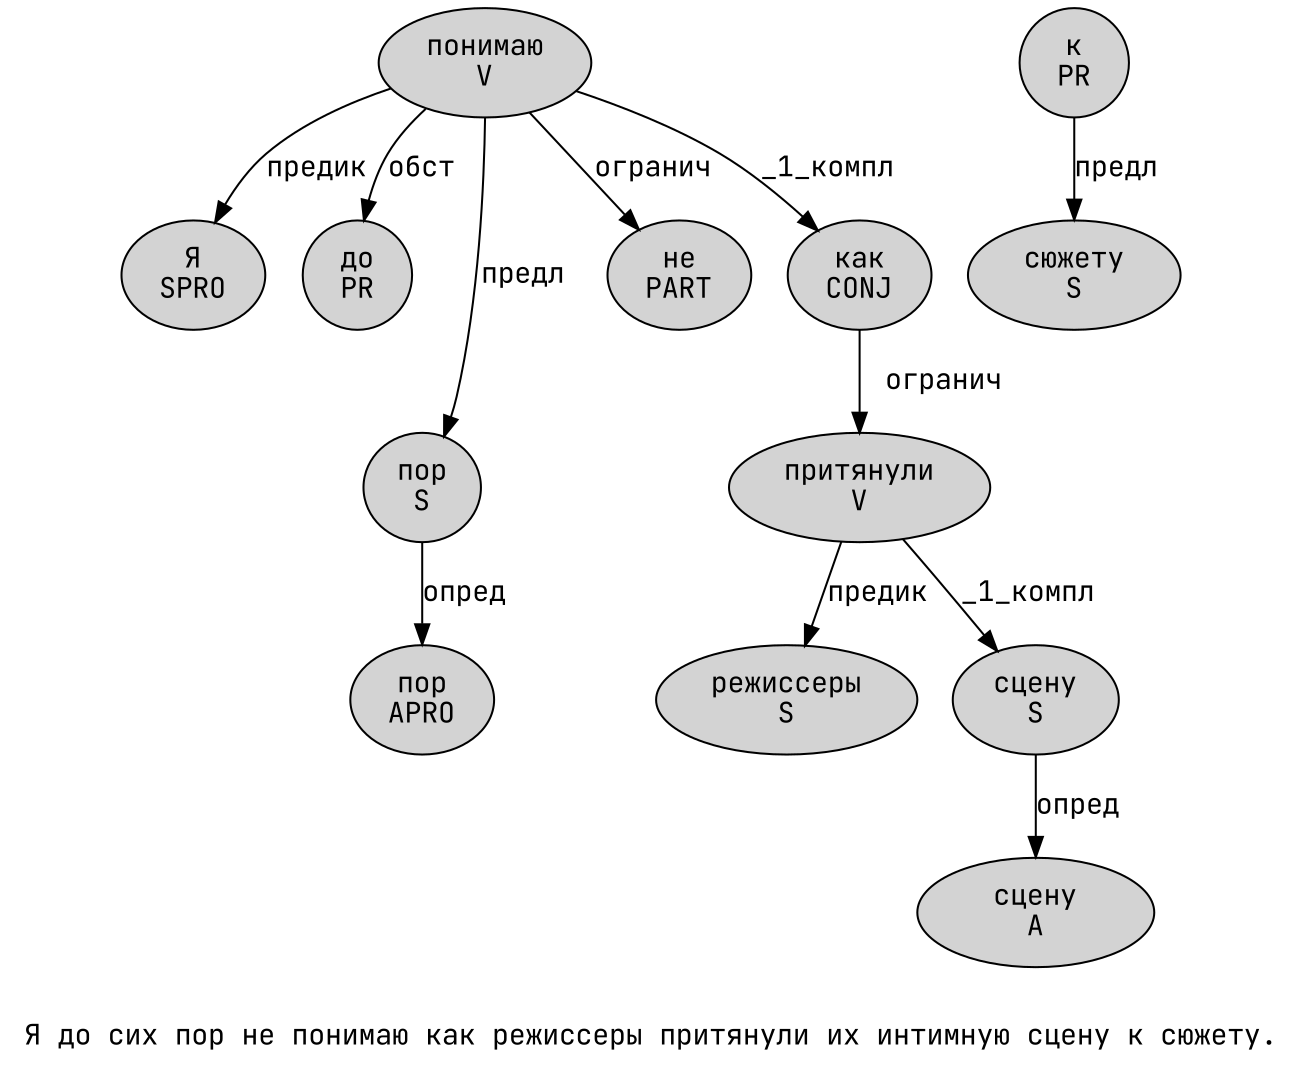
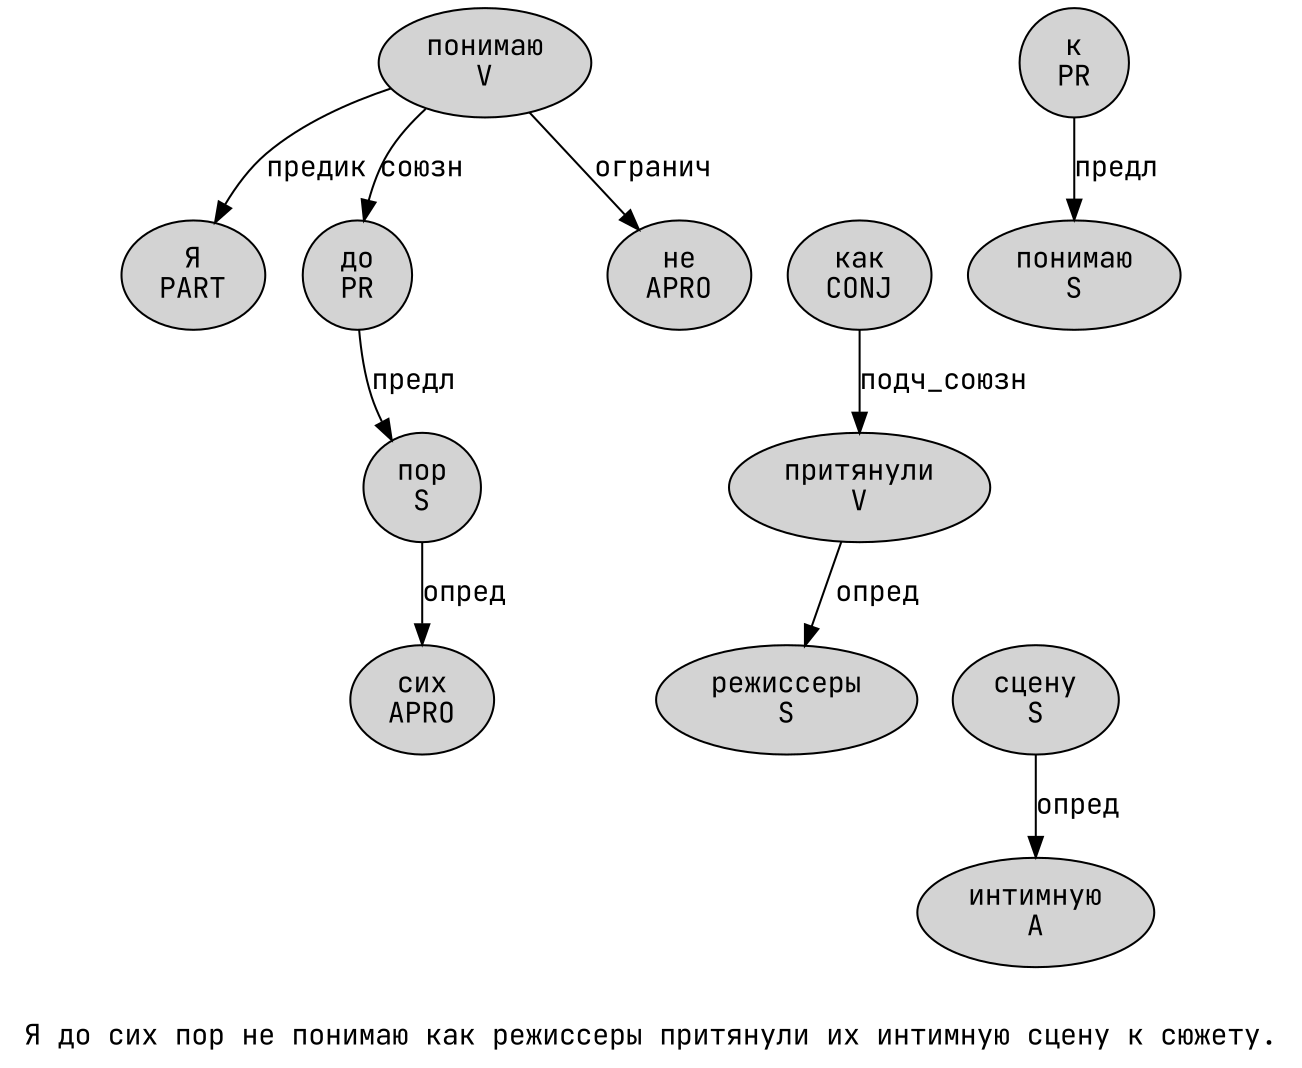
edge "понимаю V" -> "как CONJ": removed, label "_1_компл"
edge "понимаю V" -> "до PR": label "обст" -> "союзн"
edge "понимаю V" -> "пор S": now "до PR" -> "пор S"
node "Я SPRO": label "Я SPRO" -> "Я PART"
node "не PART": label "не PART" -> "не APRO"
node "сюжету S": label "сюжету S" -> "понимаю S"
edge "как CONJ" -> "притянули V": label "огранич" -> "подч_союзн"
edge "притянули V" -> "сцену S": removed, label "_1_компл"
edge "притянули V" -> "режиссеры S": label "предик" -> "опред"
node "пор APRO": label "пор APRO" -> "сих APRO"
node "сцену A": label "сцену A" -> "интимную A"
